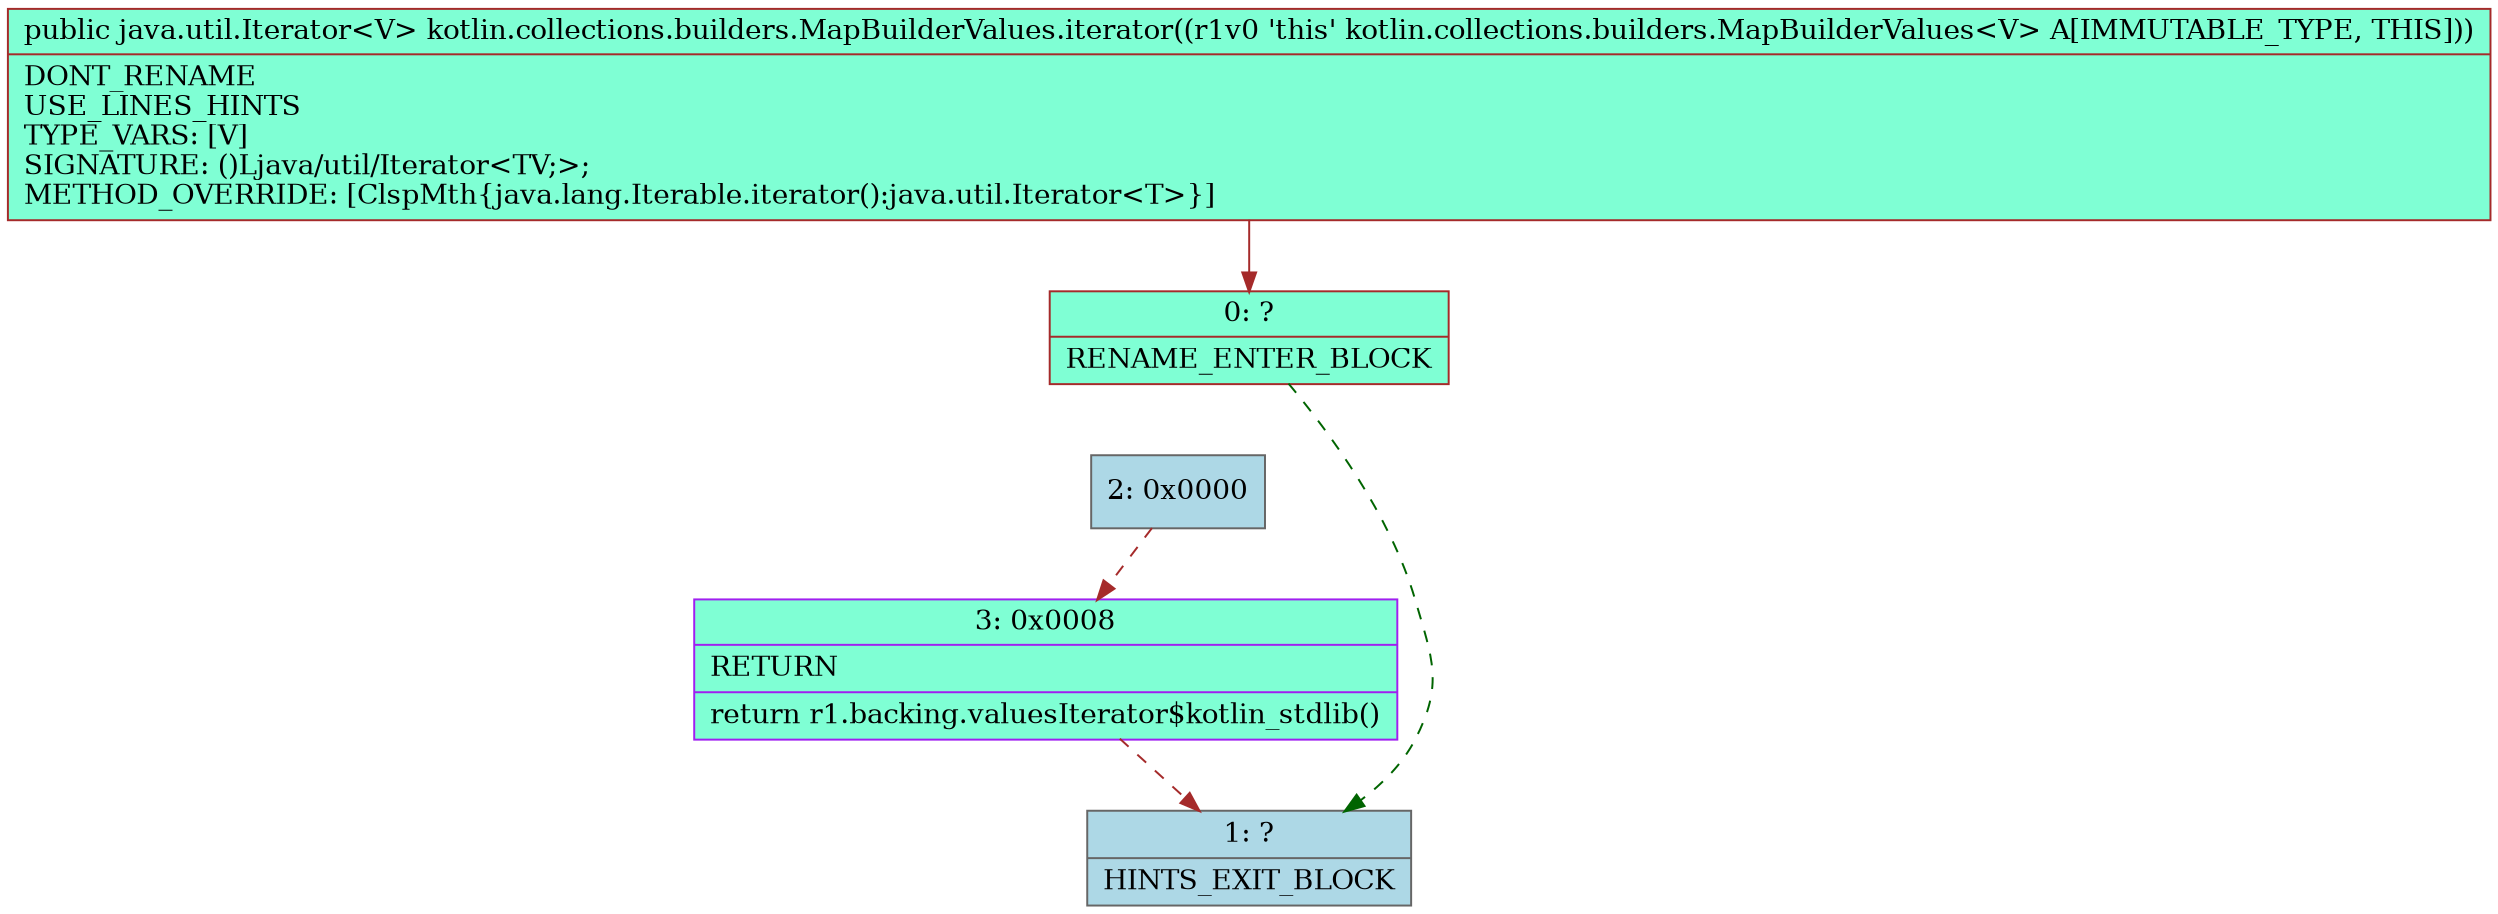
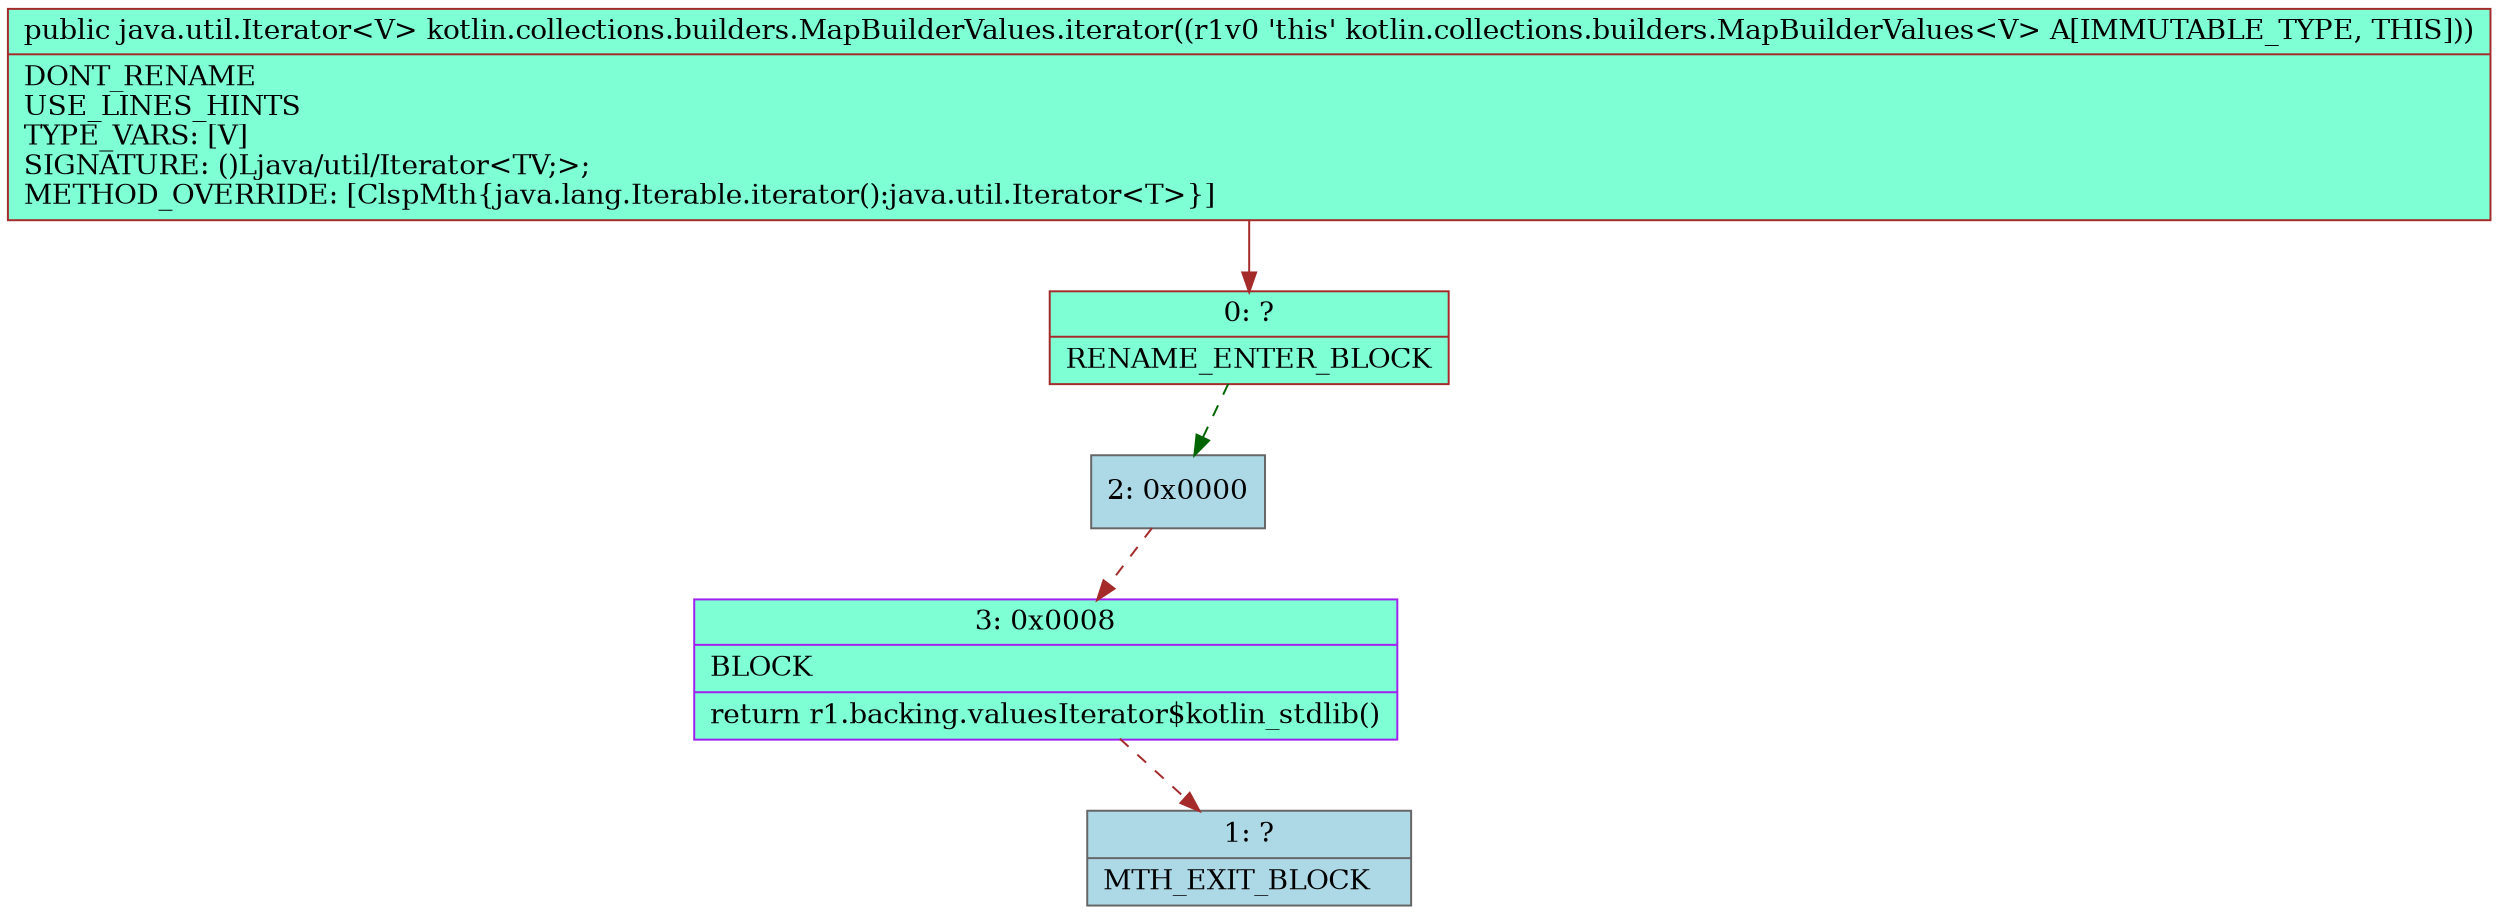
edge "0: ?" -> "1: ?": now "0: ?" -> "2: 0x0000"
node "3: 0x0008": text "RETURN" -> "BLOCK"
node "1: ?": text "HINTS_EXIT_BLOCK" -> "MTH_EXIT_BLOCK"
